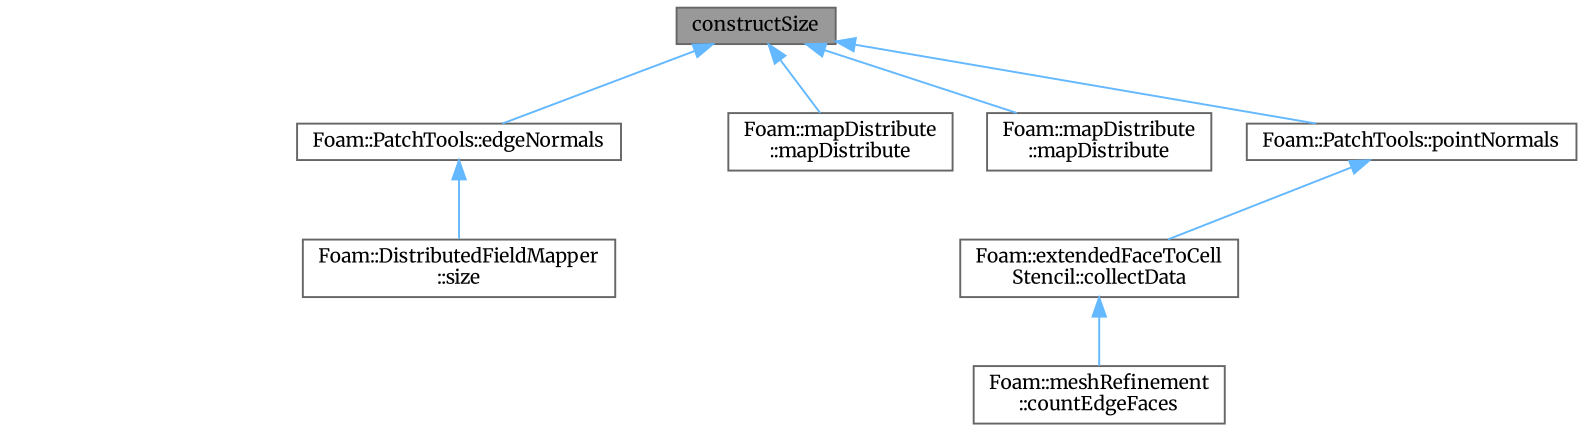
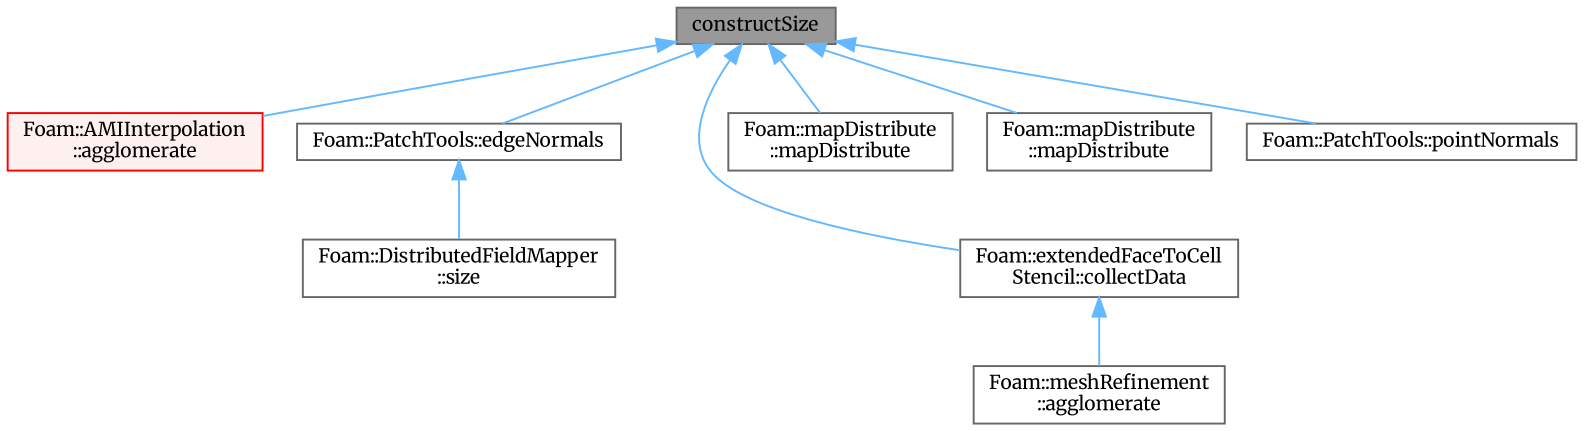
node "Foam::AMIInterpolation ::agglomerate": added
edge "Foam::extendedFaceToCell Stencil::collectData" -> "Foam::PatchTools::pointNormals": now "Foam::extendedFaceToCell Stencil::collectData" -> "constructSize"
node "Foam::meshRefinement ::countEdgeFaces": label "Foam::meshRefinement ::countEdgeFaces" -> "Foam::meshRefinement ::agglomerate"
